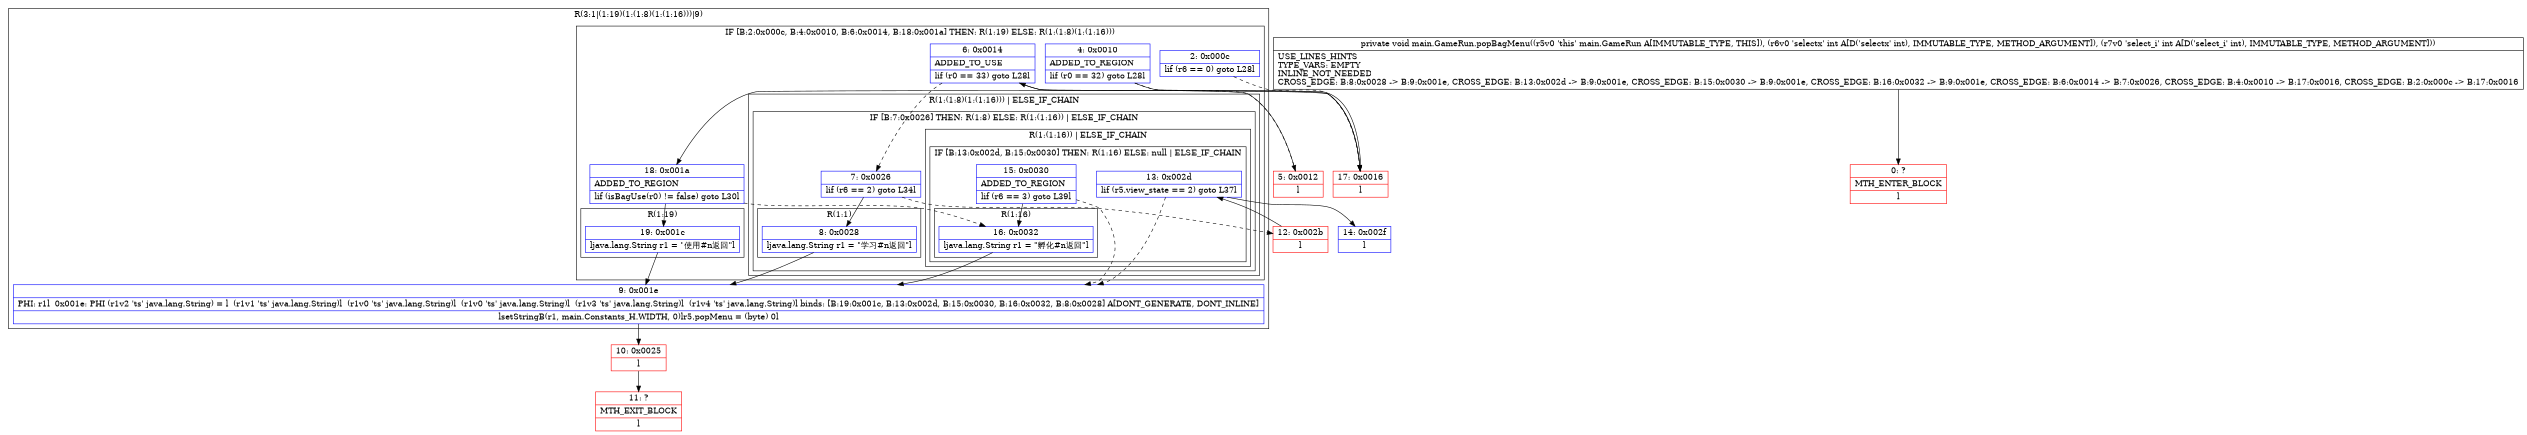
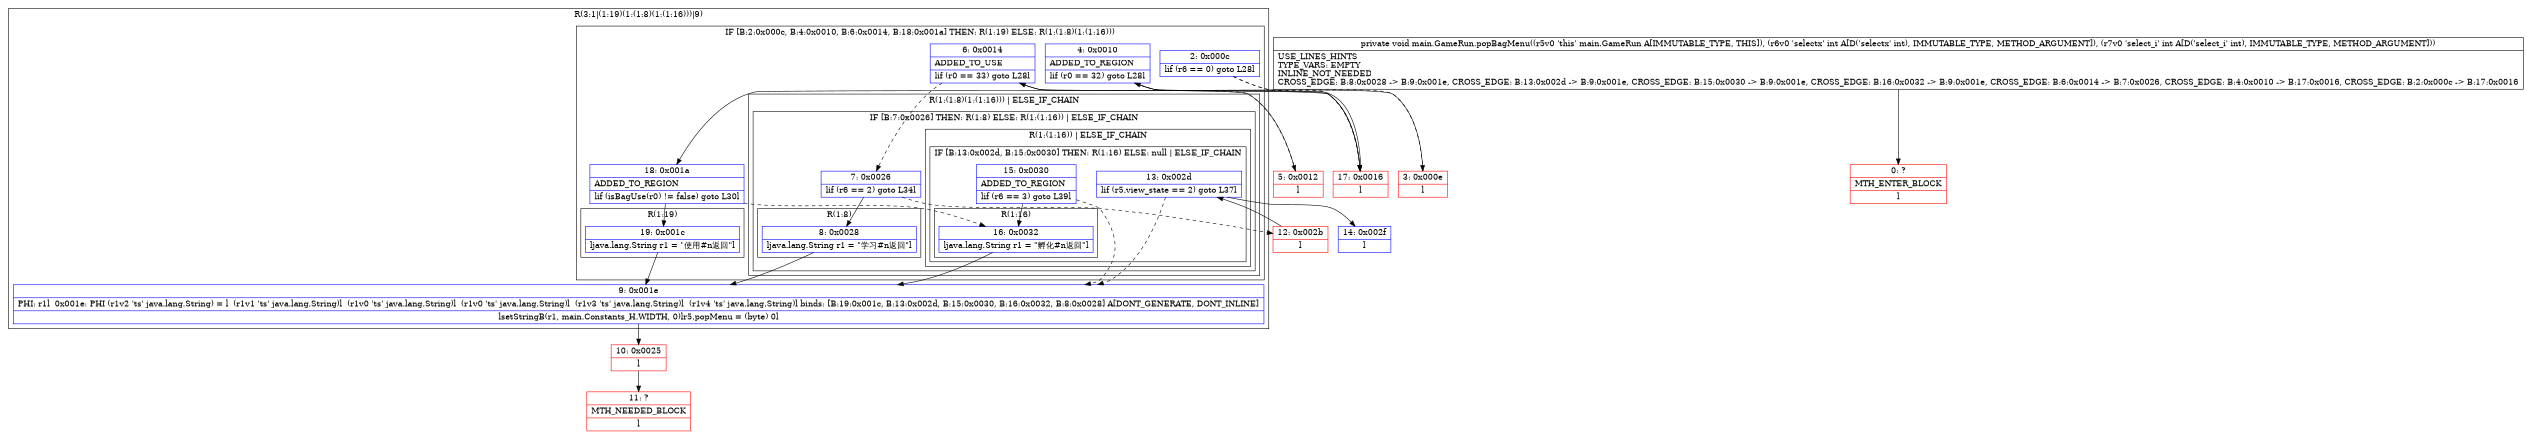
node "3: 0x000e": added
cluster "R(1:1)": label "R(1:1)" -> "R(1:8)"
node "11: ?": text "MTH_EXIT_BLOCK" -> "MTH_NEEDED_BLOCK"
